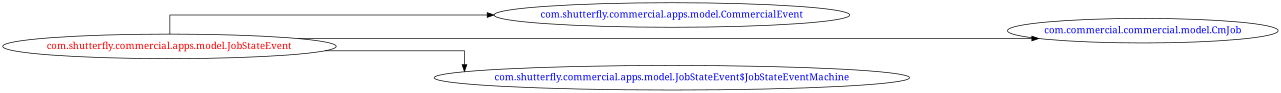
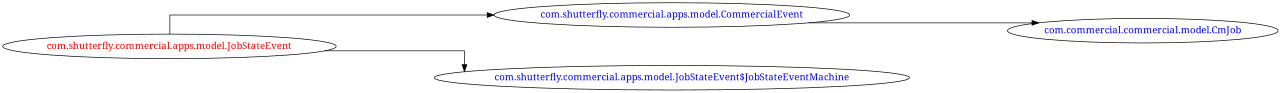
edge "com.shutterfly.commercial.apps.model.JobStateEvent" -> "com.commercial.commercial.model.CmJob": now "com.shutterfly.commercial.apps.model.CommercialEvent" -> "com.commercial.commercial.model.CmJob"
